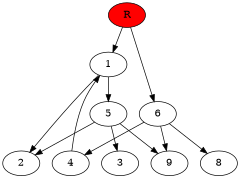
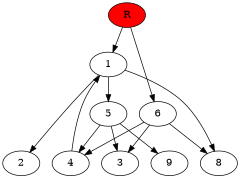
edge "1" -> "8": added
edge "6" -> "9": now "6" -> "3"
edge "5" -> "2": now "5" -> "4"
